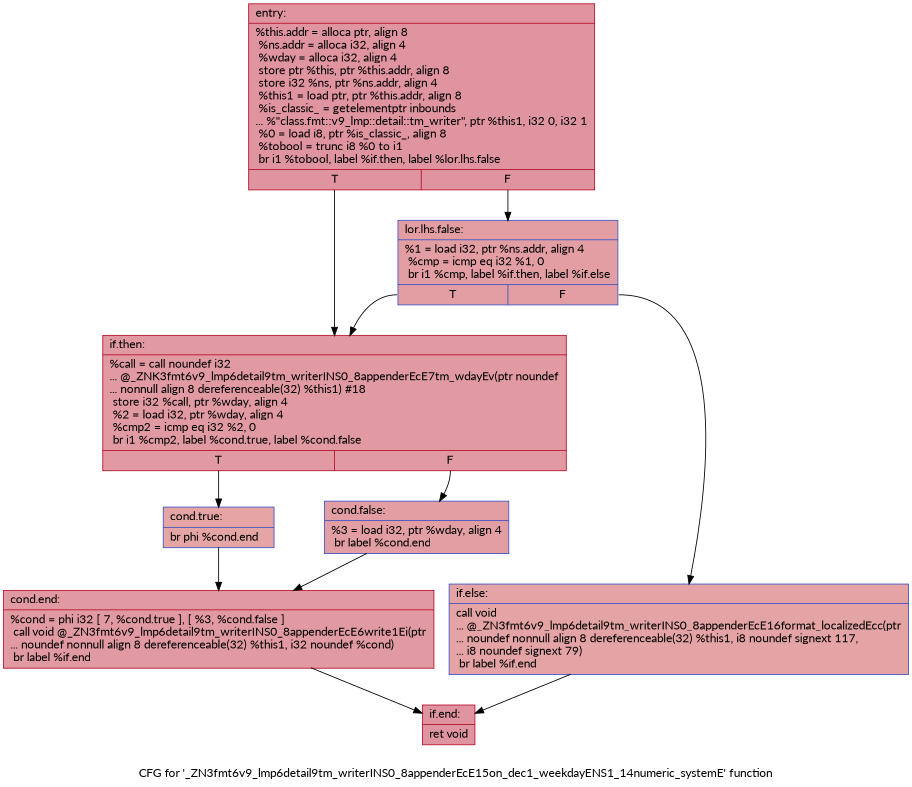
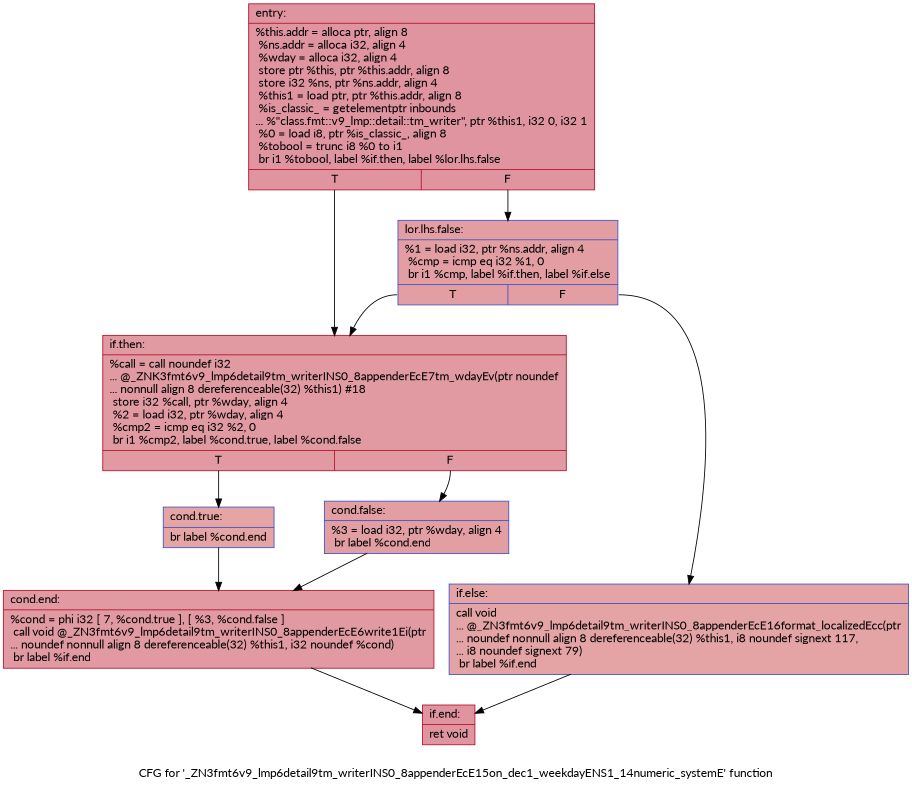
node "cond.true:": text "br phi %cond.end" -> "br label %cond.end"
